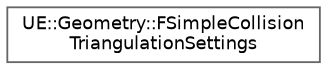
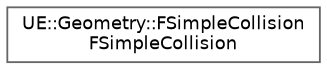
node "UE::Geometry::FSimpleCollision TriangulationSettings": label "UE::Geometry::FSimpleCollision TriangulationSettings" -> "UE::Geometry::FSimpleCollision FSimpleCollision"
